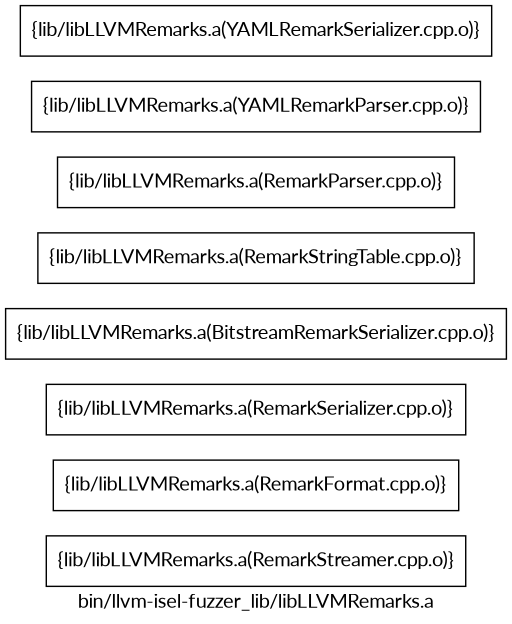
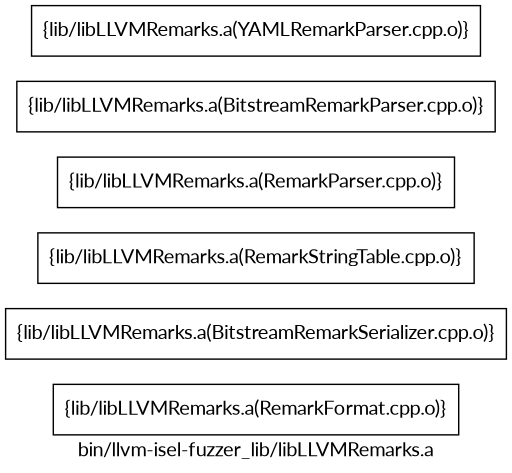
node "{lib/libLLVMRemarks.a(YAMLRemarkSerializer.cpp.o)}": removed
node "{lib/libLLVMRemarks.a(BitstreamRemarkParser.cpp.o)}": added
node "{lib/libLLVMRemarks.a(RemarkSerializer.cpp.o)}": removed
node "{lib/libLLVMRemarks.a(RemarkStreamer.cpp.o)}": removed
